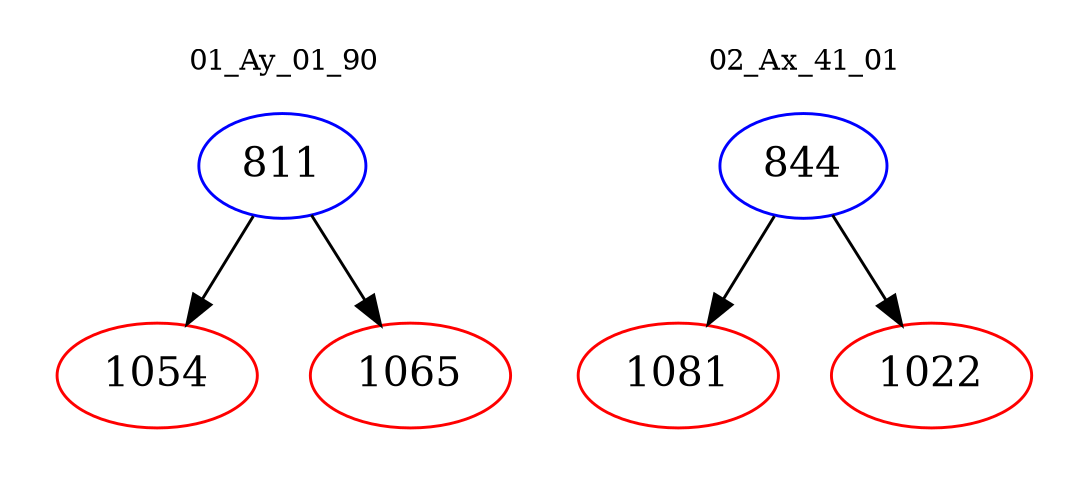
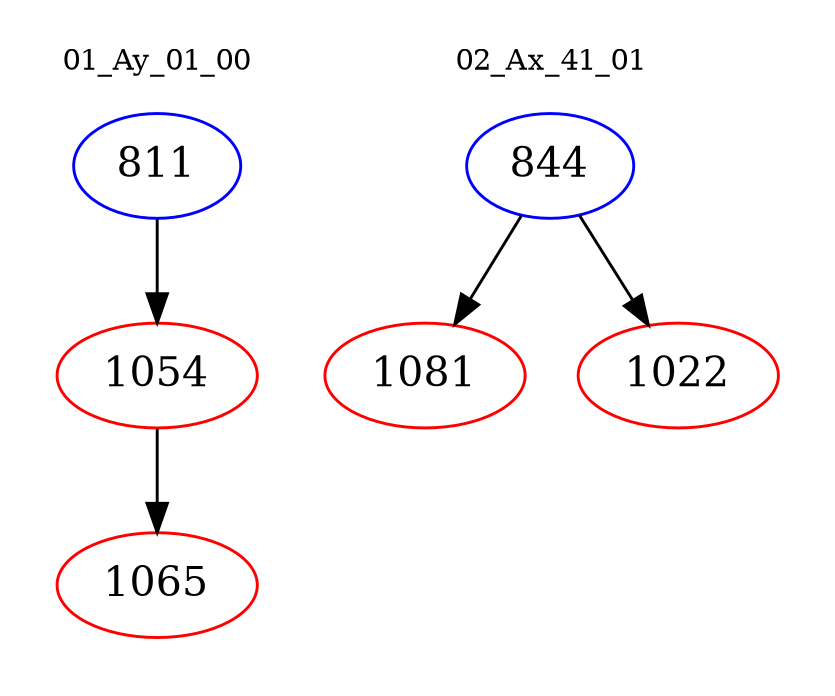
cluster "01_Ay_01_90": label "01_Ay_01_90" -> "01_Ay_01_00"
edge "811" -> "1065": now "1054" -> "1065"
